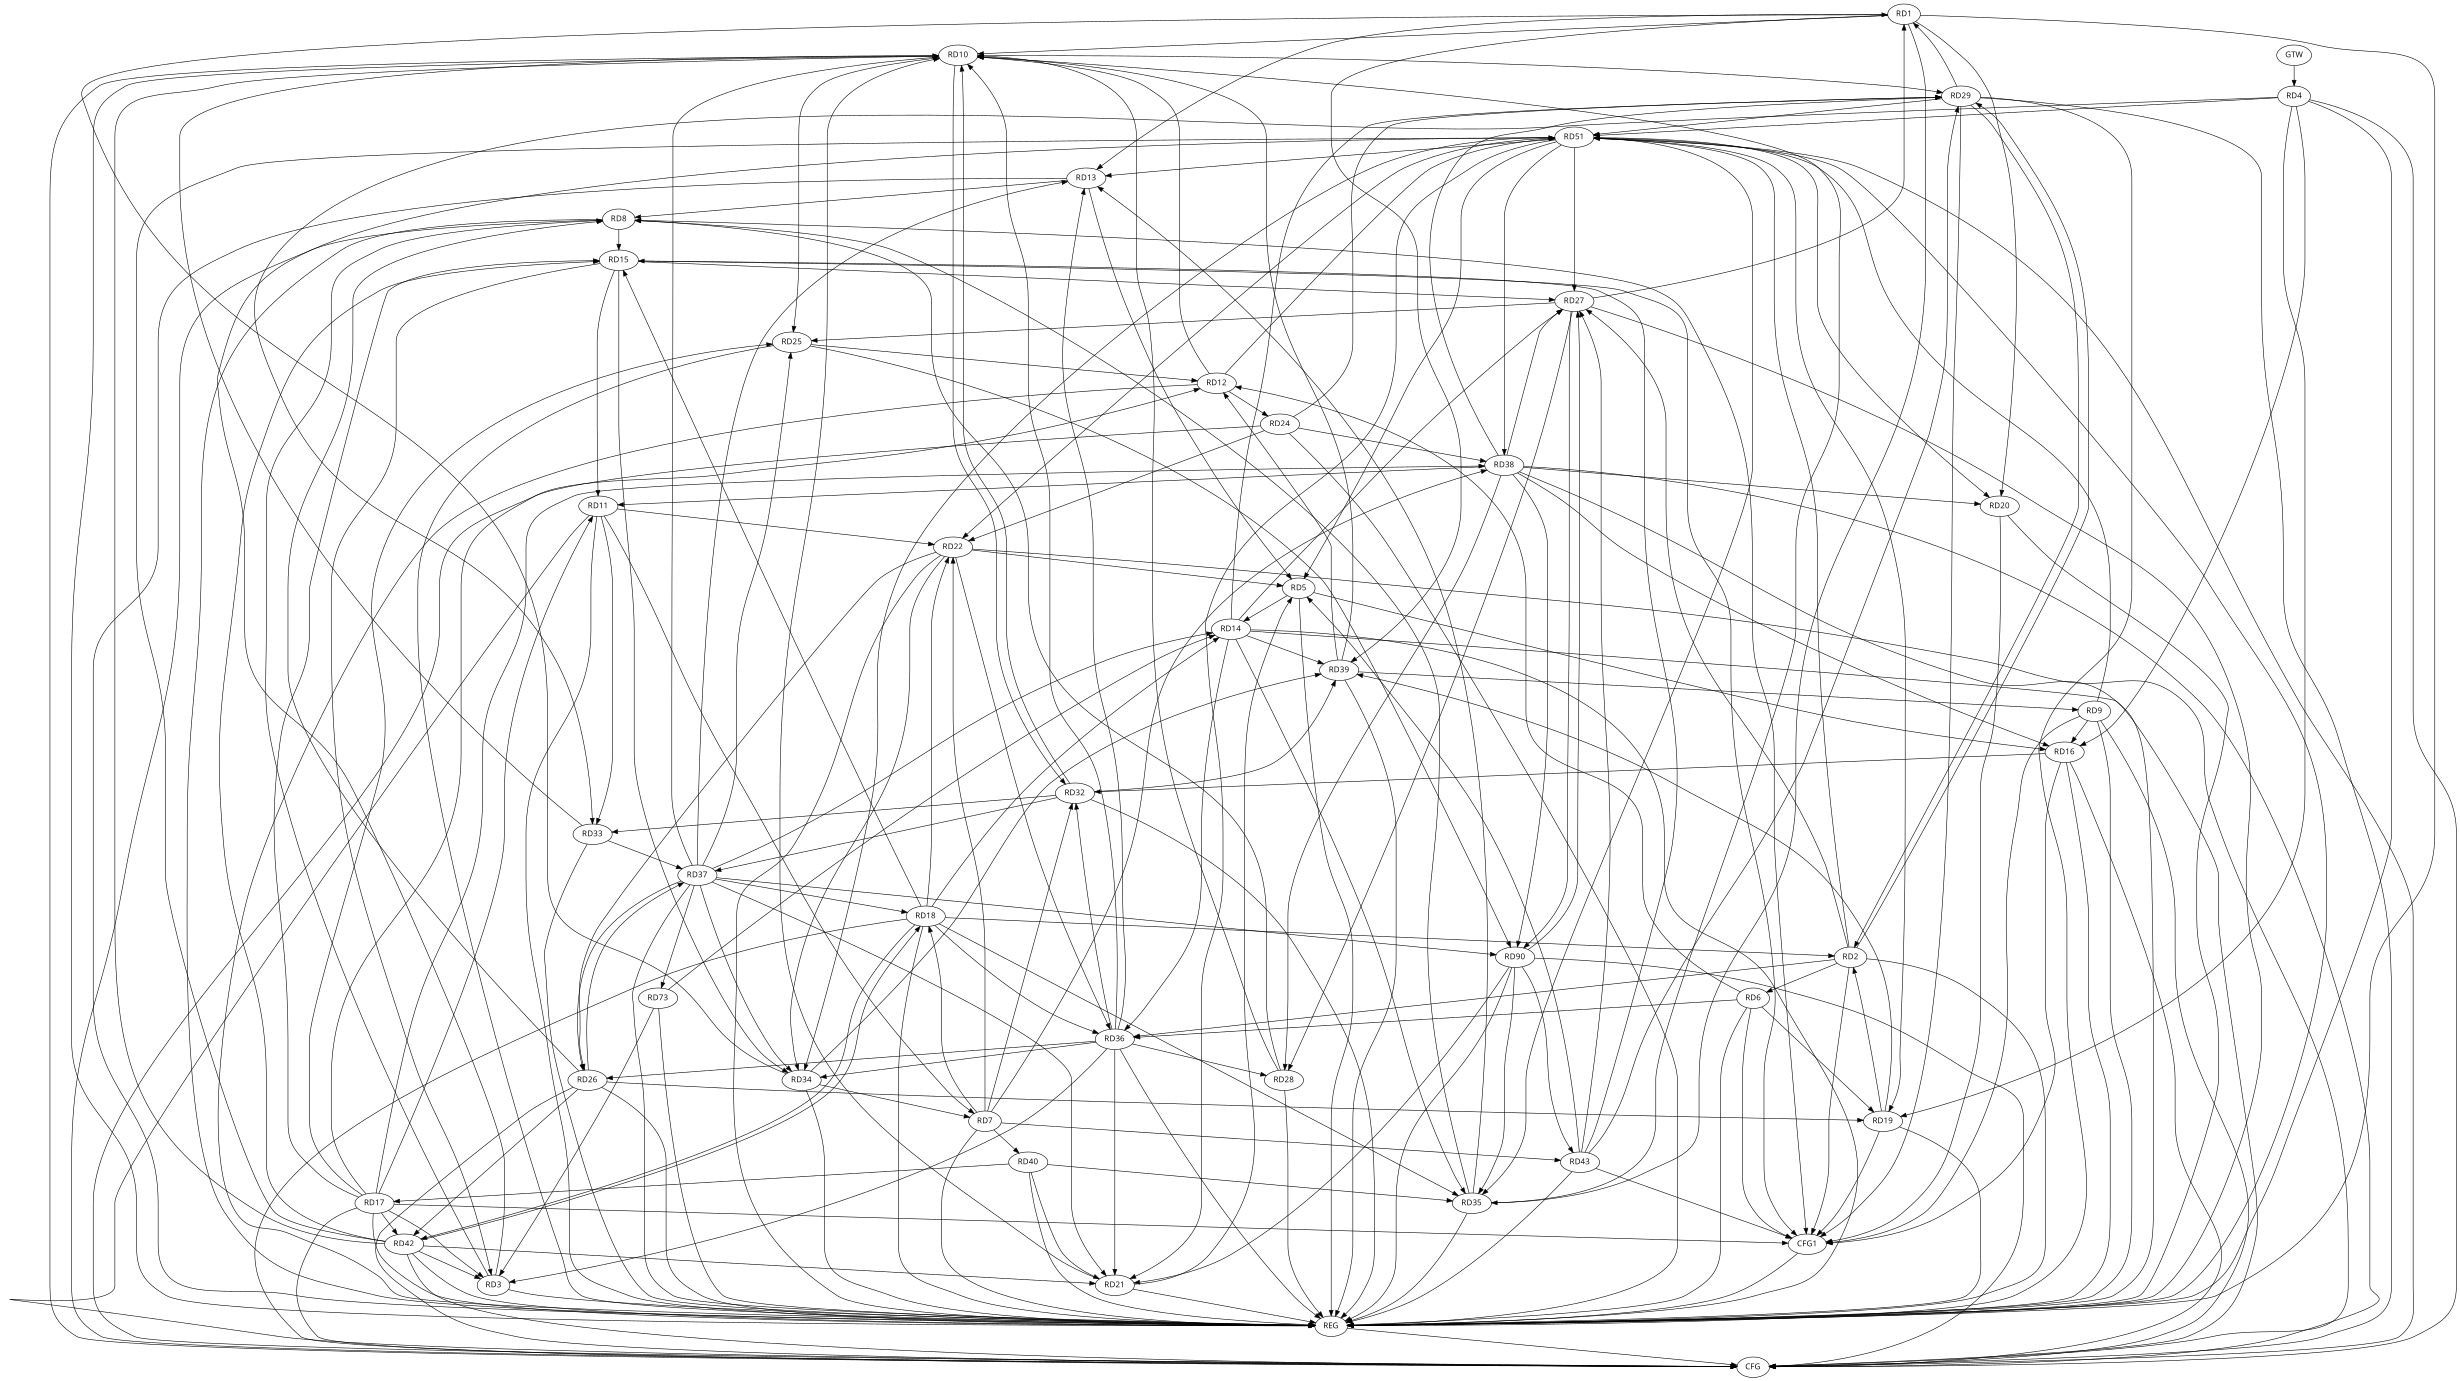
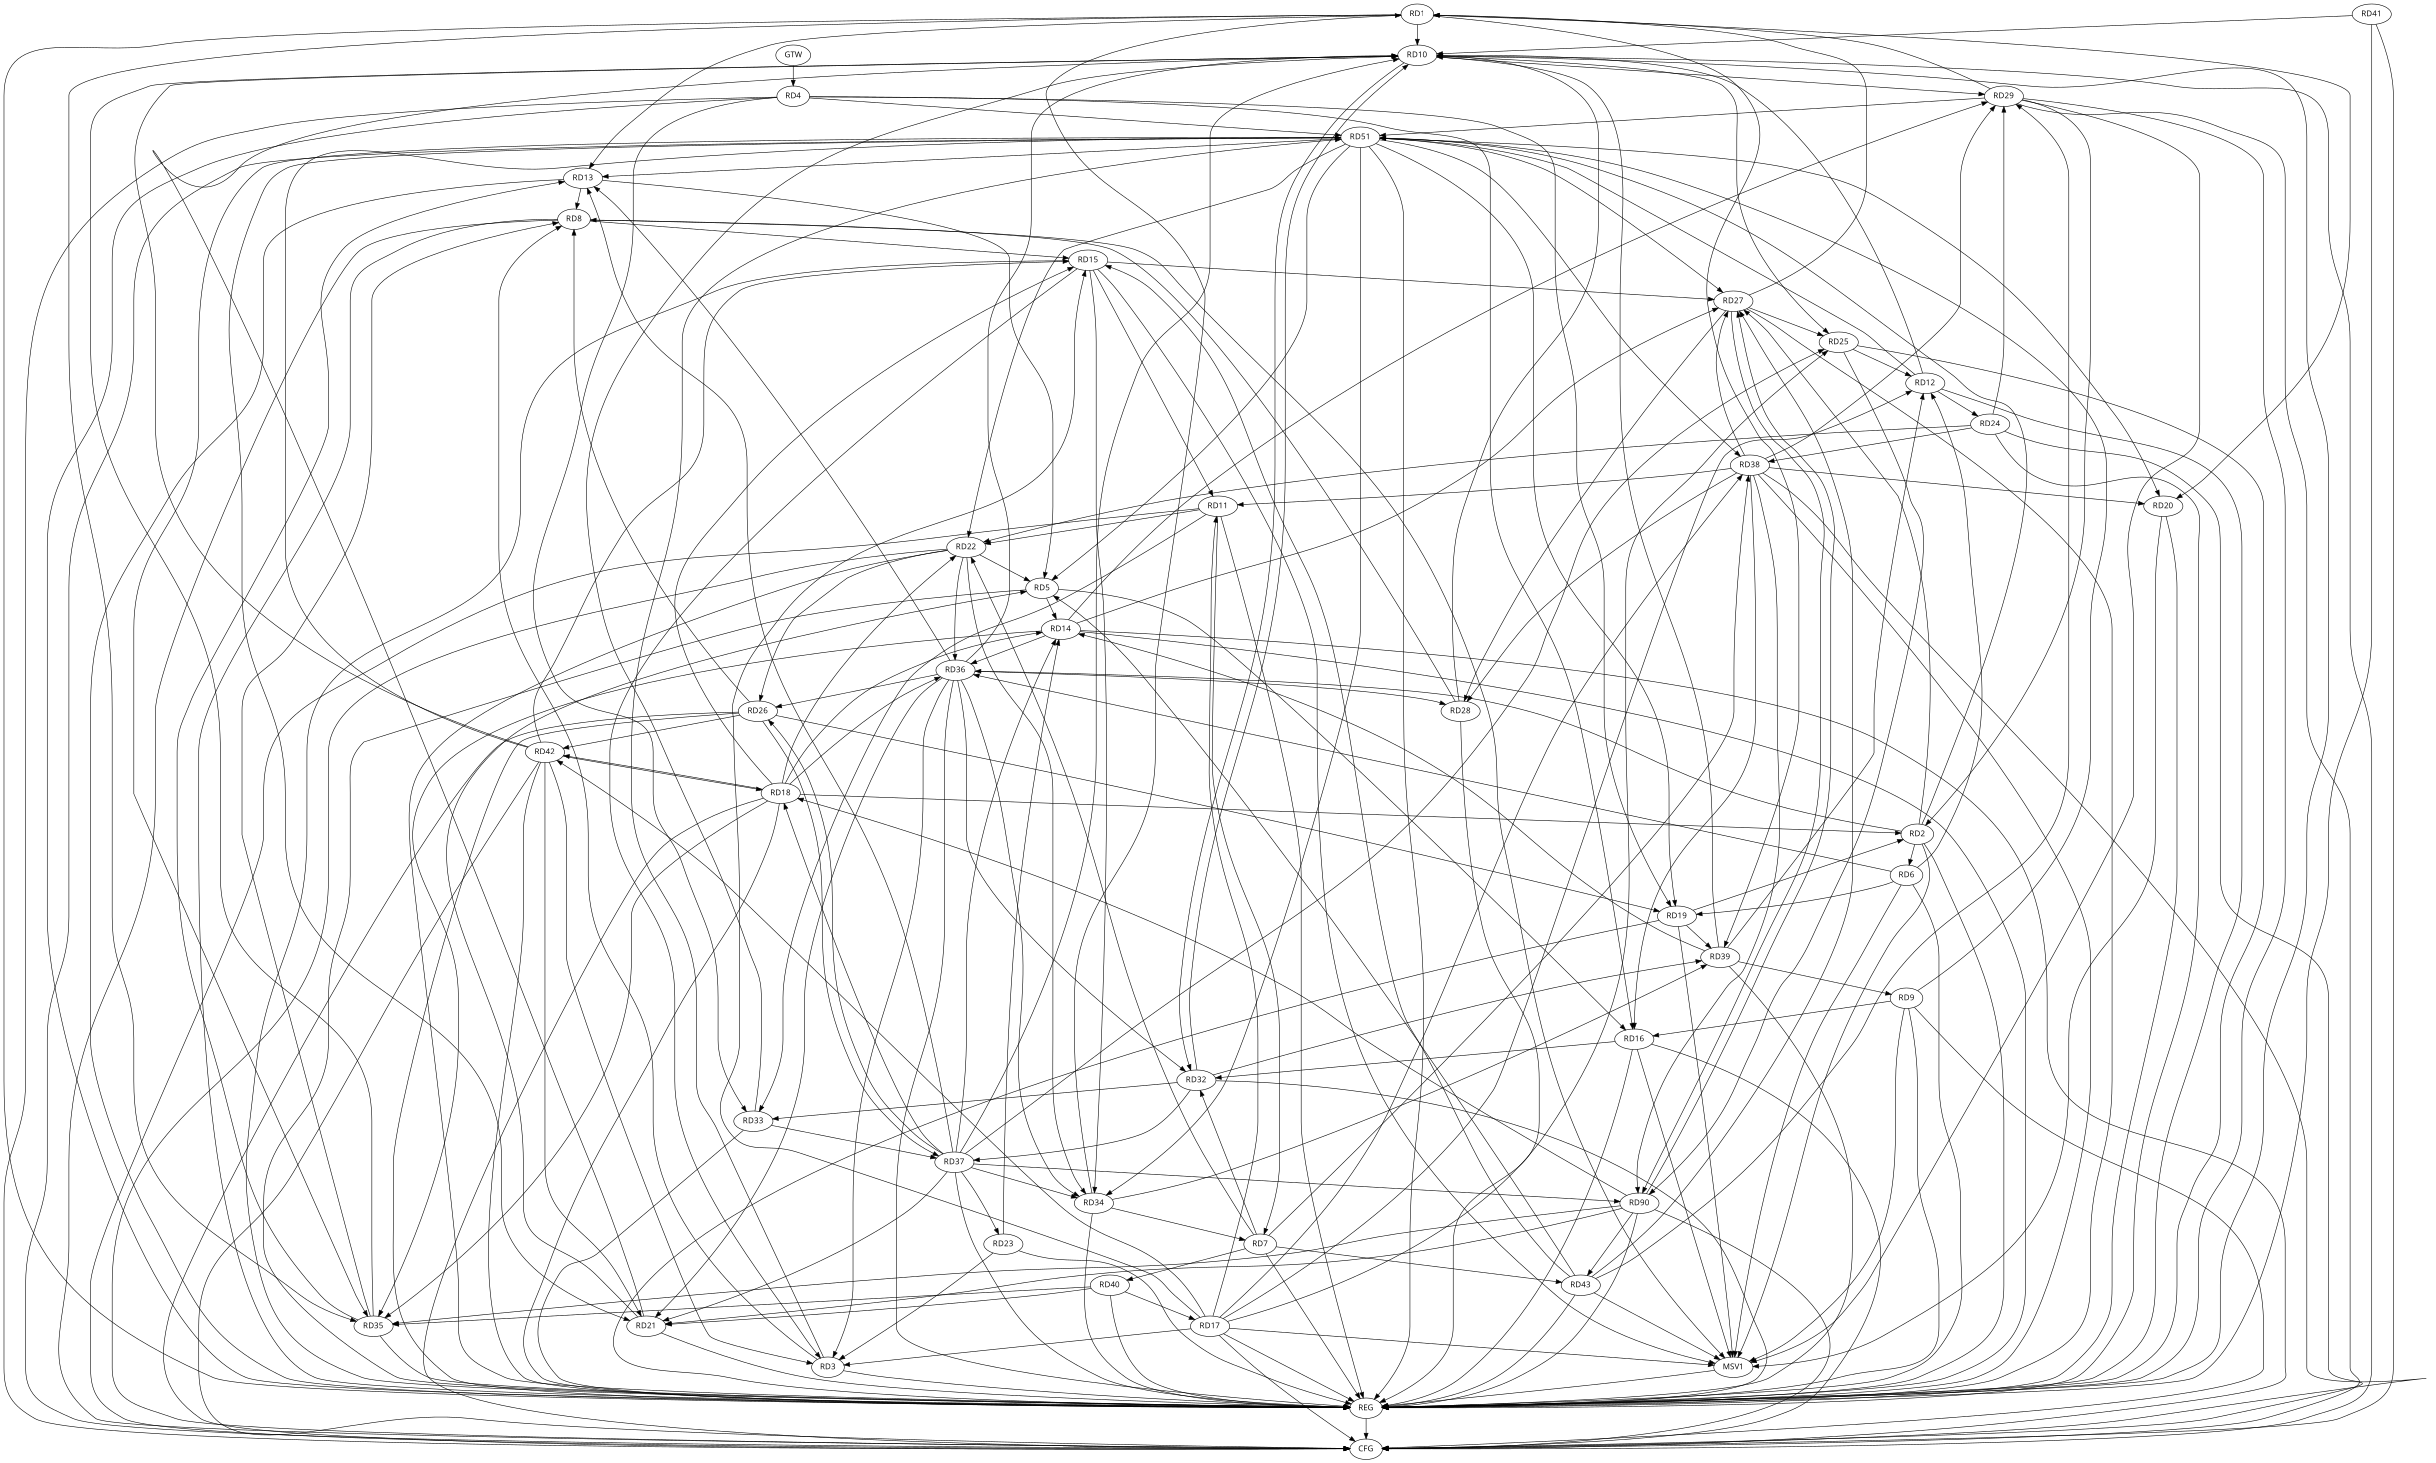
node "RD41": added
edge "RD2" -> "RD29": removed
edge "RD14" -> "RD39": reversed
node "RD73": label "RD73" -> "RD23"
edge "RD15" -> "REG": added
edge "RD7" -> "RD18": now "RD90" -> "RD18"
node "CFG1": label "CFG1" -> "MSV1"
